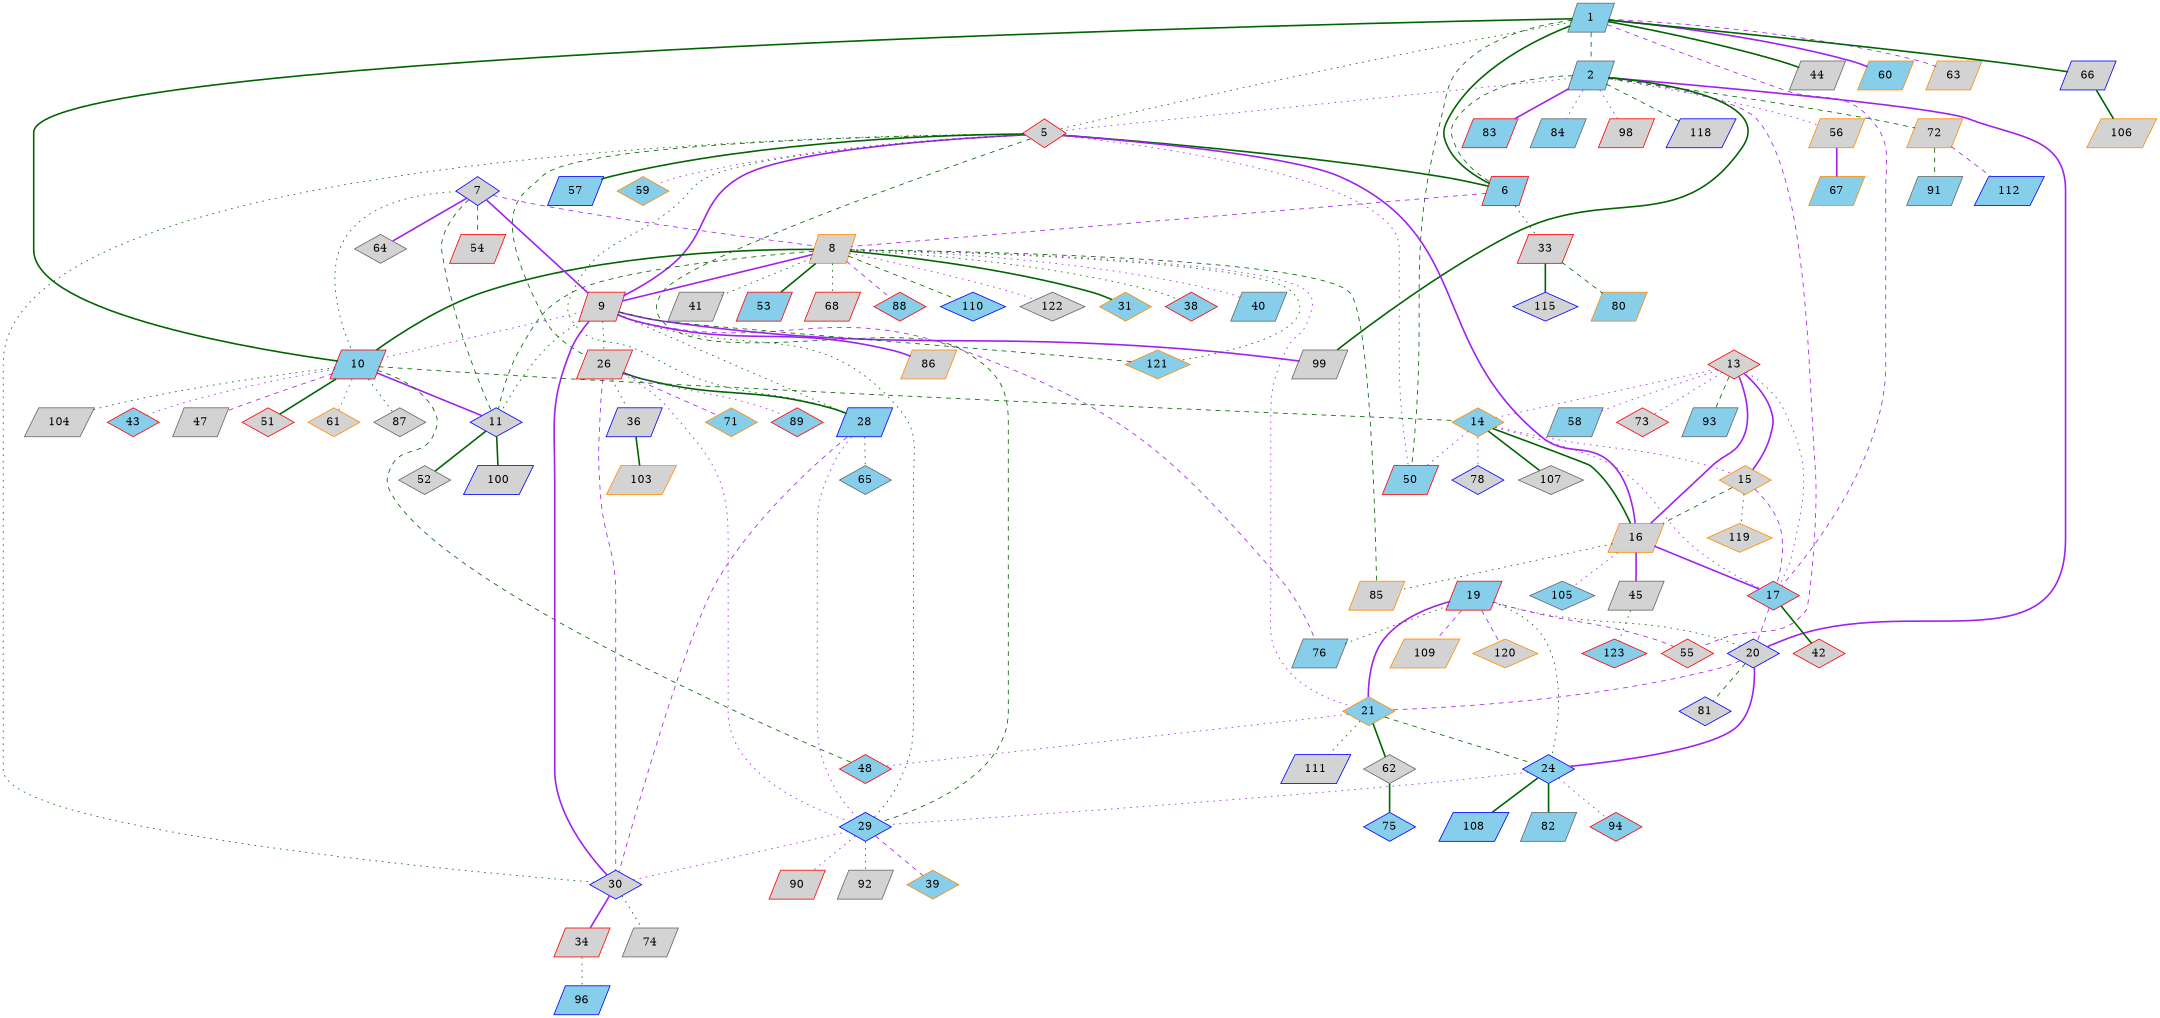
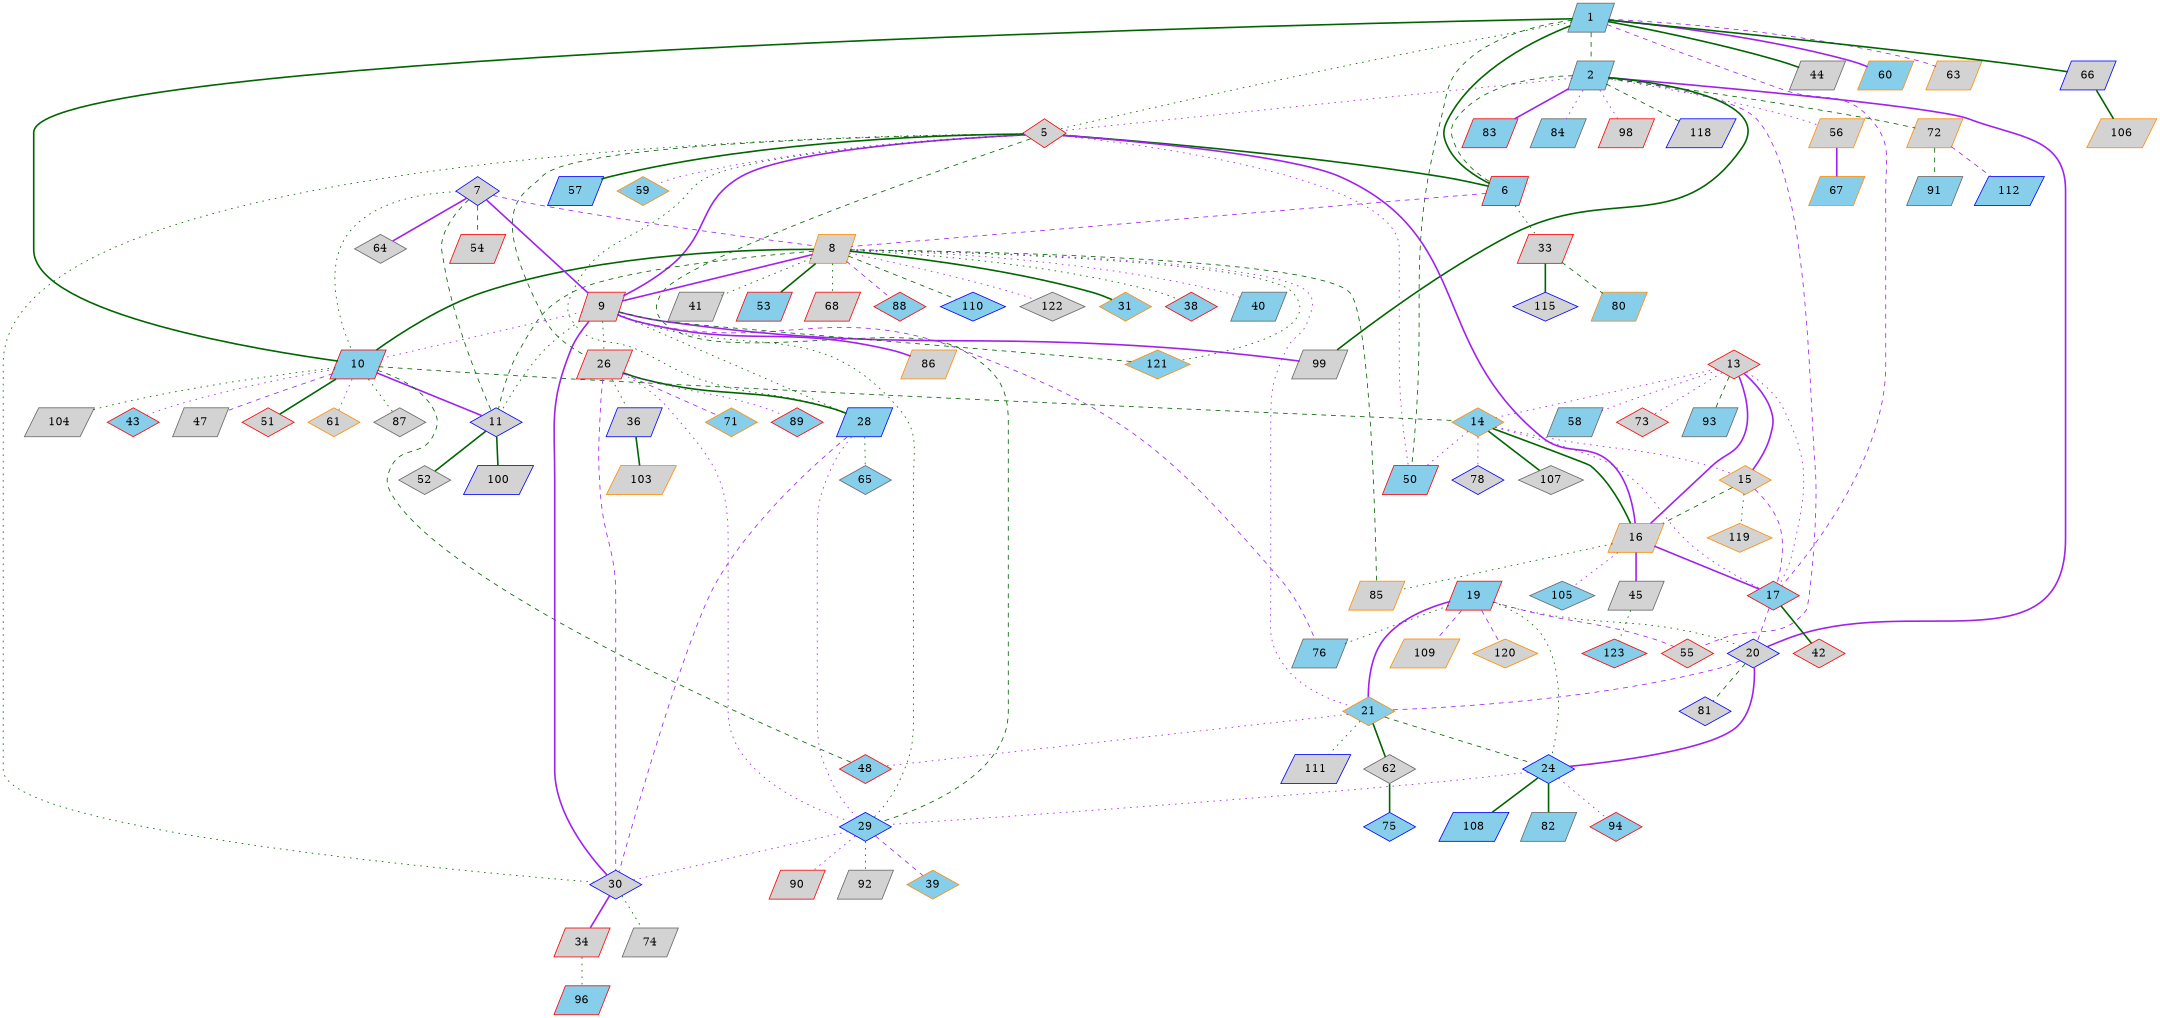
node "96": color blue -> red
